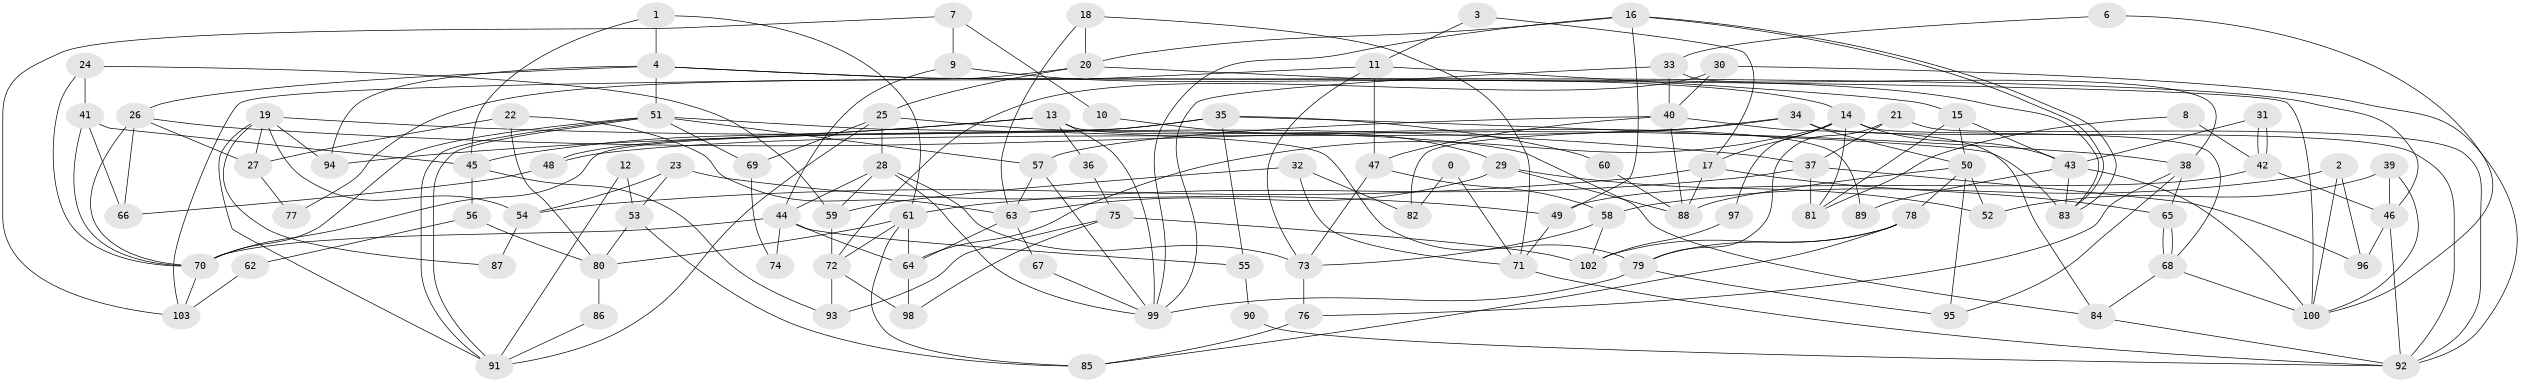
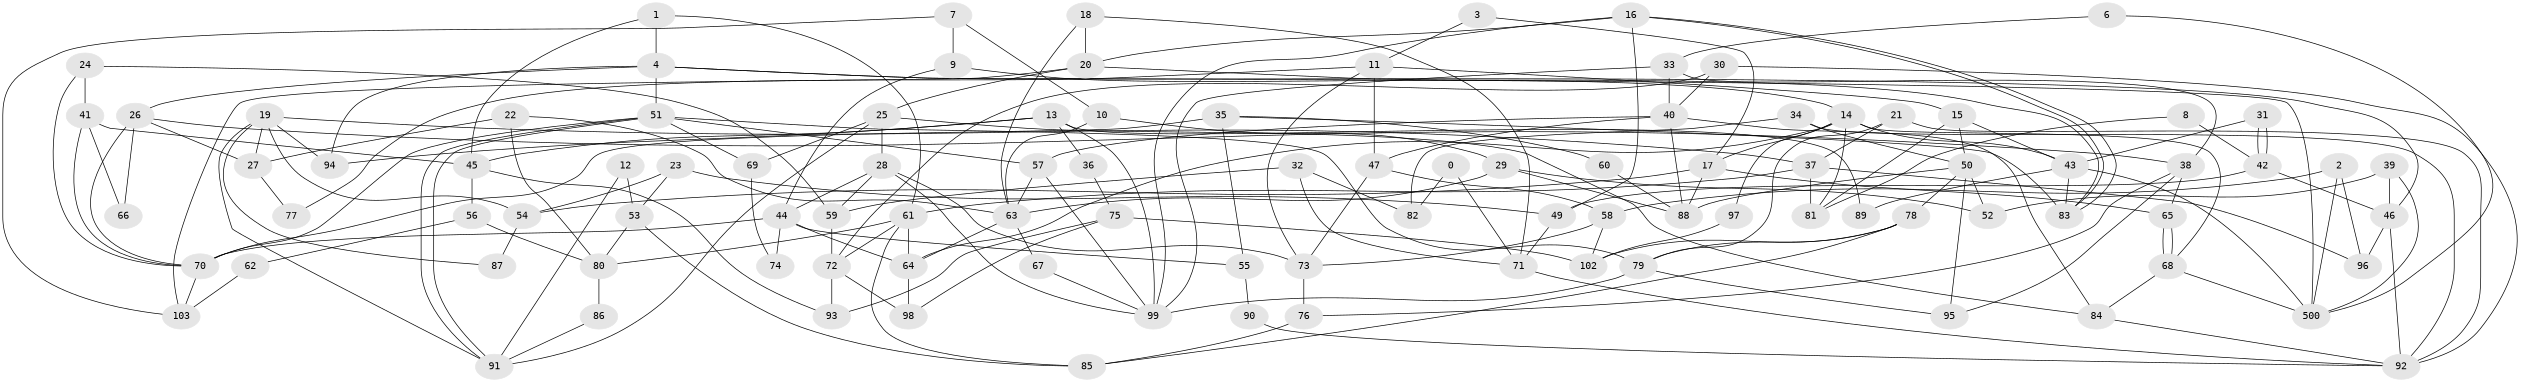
edge "10" -- "63": added
node "48": removed
node "100": label "100" -> "500"
